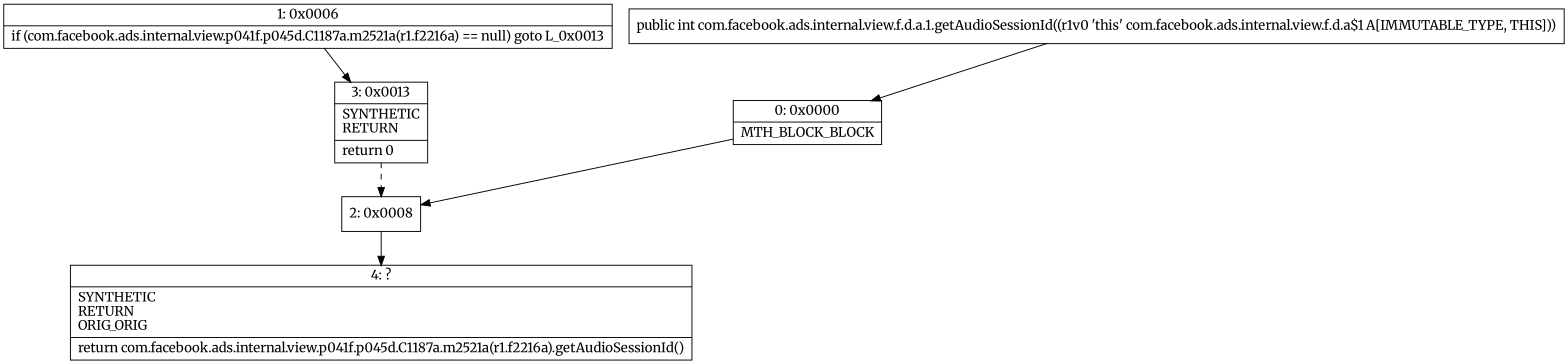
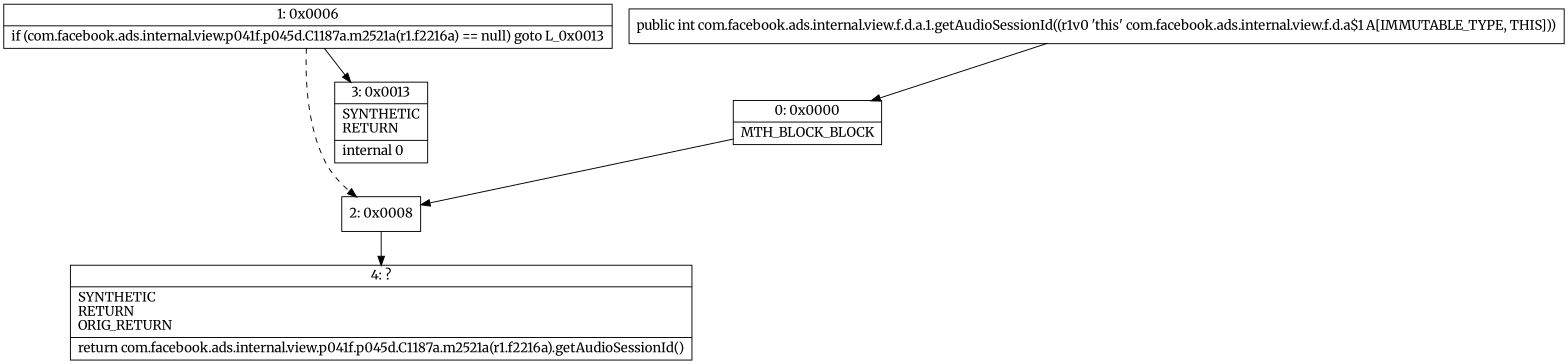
node "3: 0x0013": text "return 0" -> "internal 0"
edge "3: 0x0013" -> "2: 0x0008": now "1: 0x0006" -> "2: 0x0008"
node "4: ?": text "ORIG_ORIG" -> "ORIG_RETURN"
